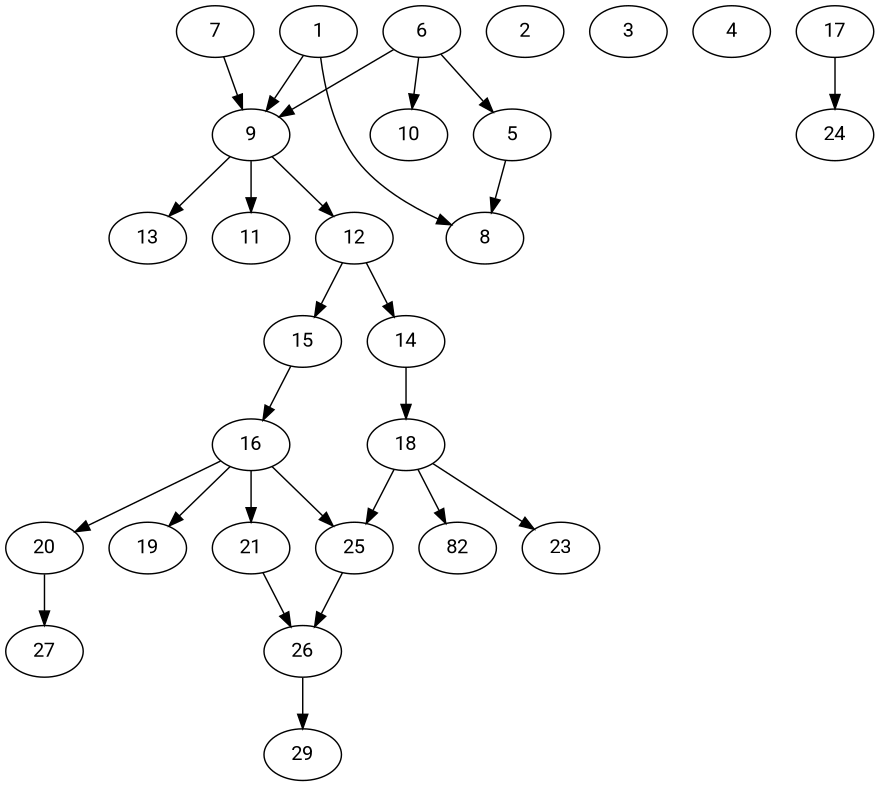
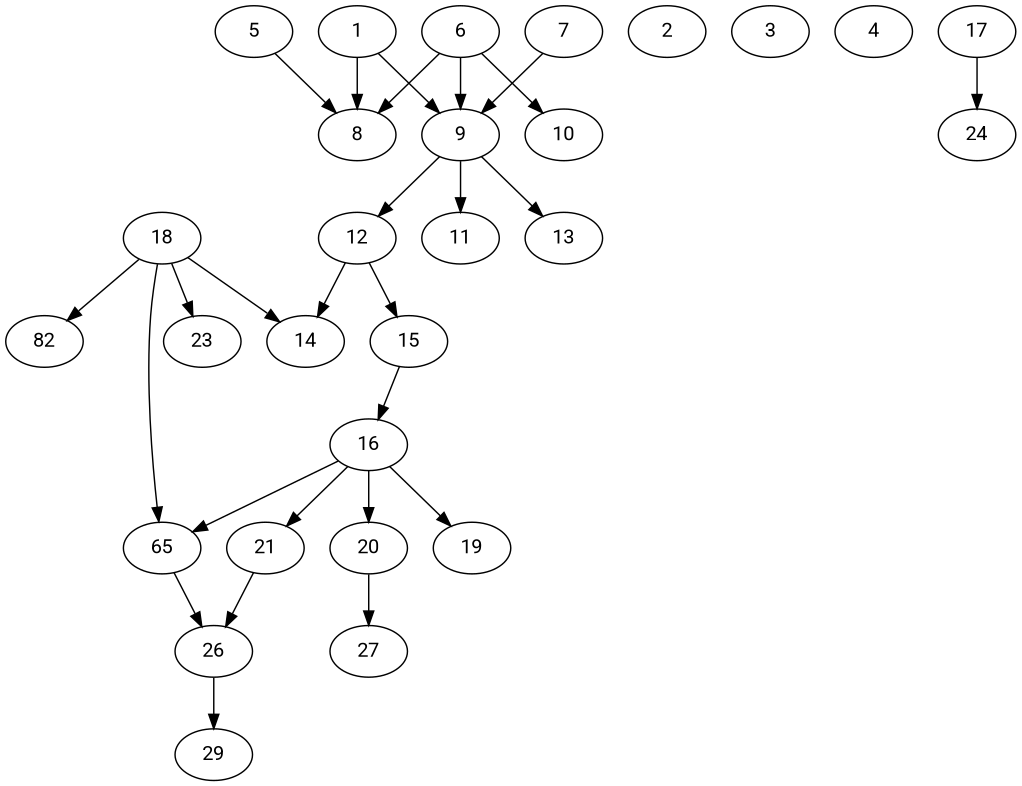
edge "6" -> "5": now "6" -> "8"
edge "14" -> "18": reversed
node "25": label "25" -> "65"
